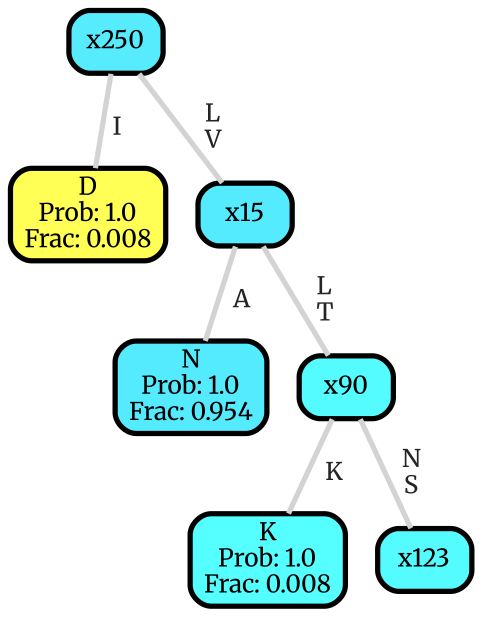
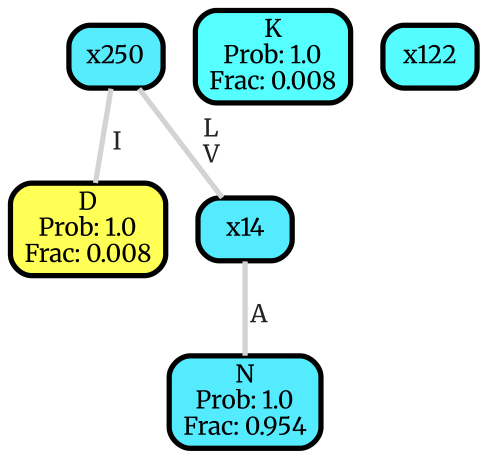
node "x15": label "x15" -> "x14"
node "x90": removed
node "x123": label "x123" -> "x122"
